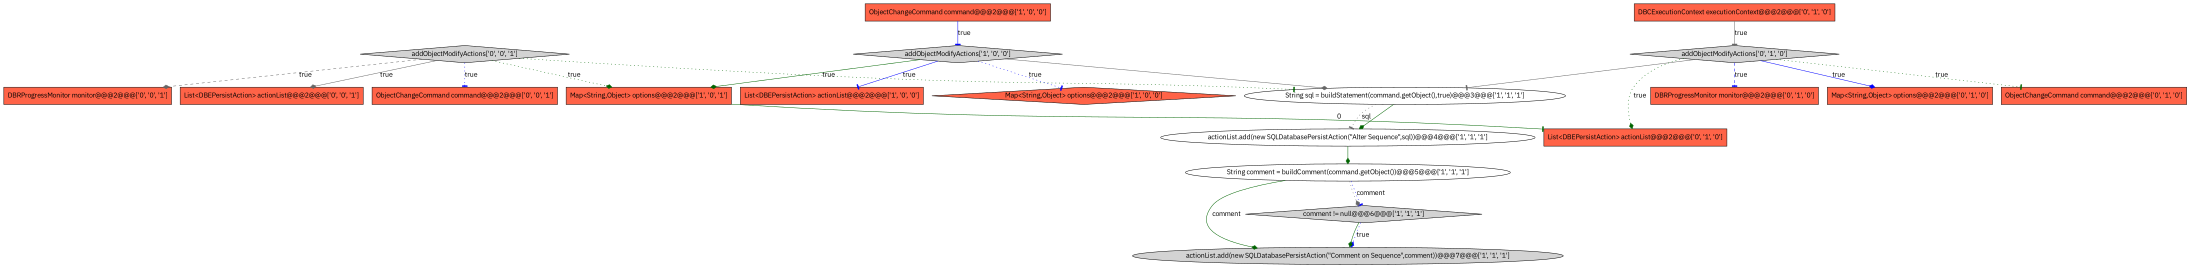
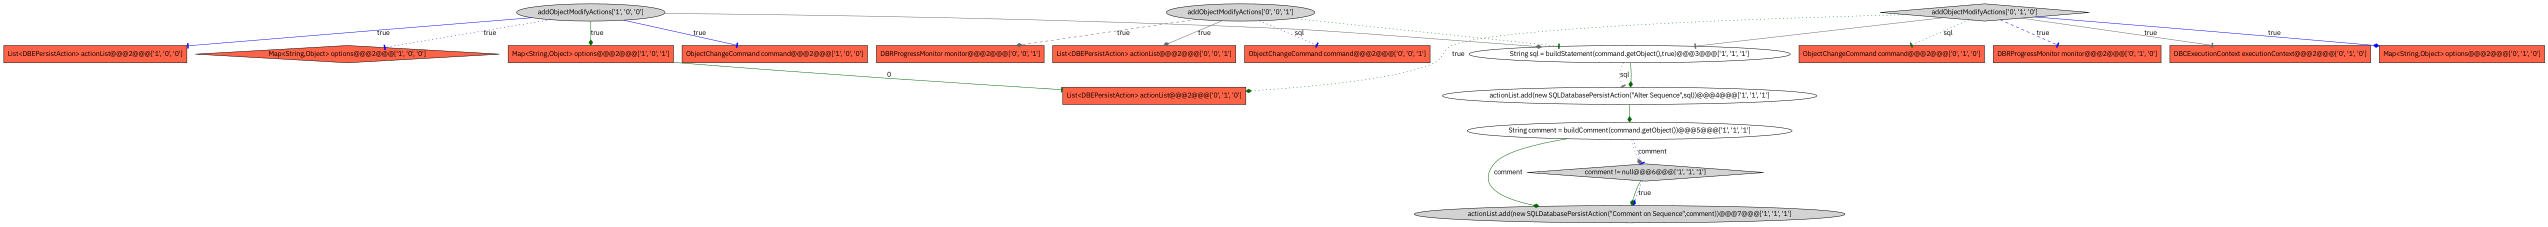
edge "ObjectChangeCommand command@@@2@@@['1', '0', '0']" -> "addObjectModifyActions['1', '0', '0']": reversed
edge "DBCExecutionContext executionContext@@@2@@@['0', '1', '0']" -> "addObjectModifyActions['0', '1', '0']": reversed
node "addObjectModifyActions['0', '0', '1']": shape diamond -> ellipse
node "addObjectModifyActions['1', '0', '0']": shape diamond -> ellipse
edge "addObjectModifyActions['0', '0', '1']" -> "Map<String,Object> options@@@2@@@['1', '0', '1']": removed, label "true"
edge "addObjectModifyActions['0', '0', '1']" -> "ObjectChangeCommand command@@@2@@@['0', '0', '1']": label "true" -> "sql"
edge "addObjectModifyActions['0', '1', '0']" -> "ObjectChangeCommand command@@@2@@@['0', '1', '0']": label "true" -> "sql"
